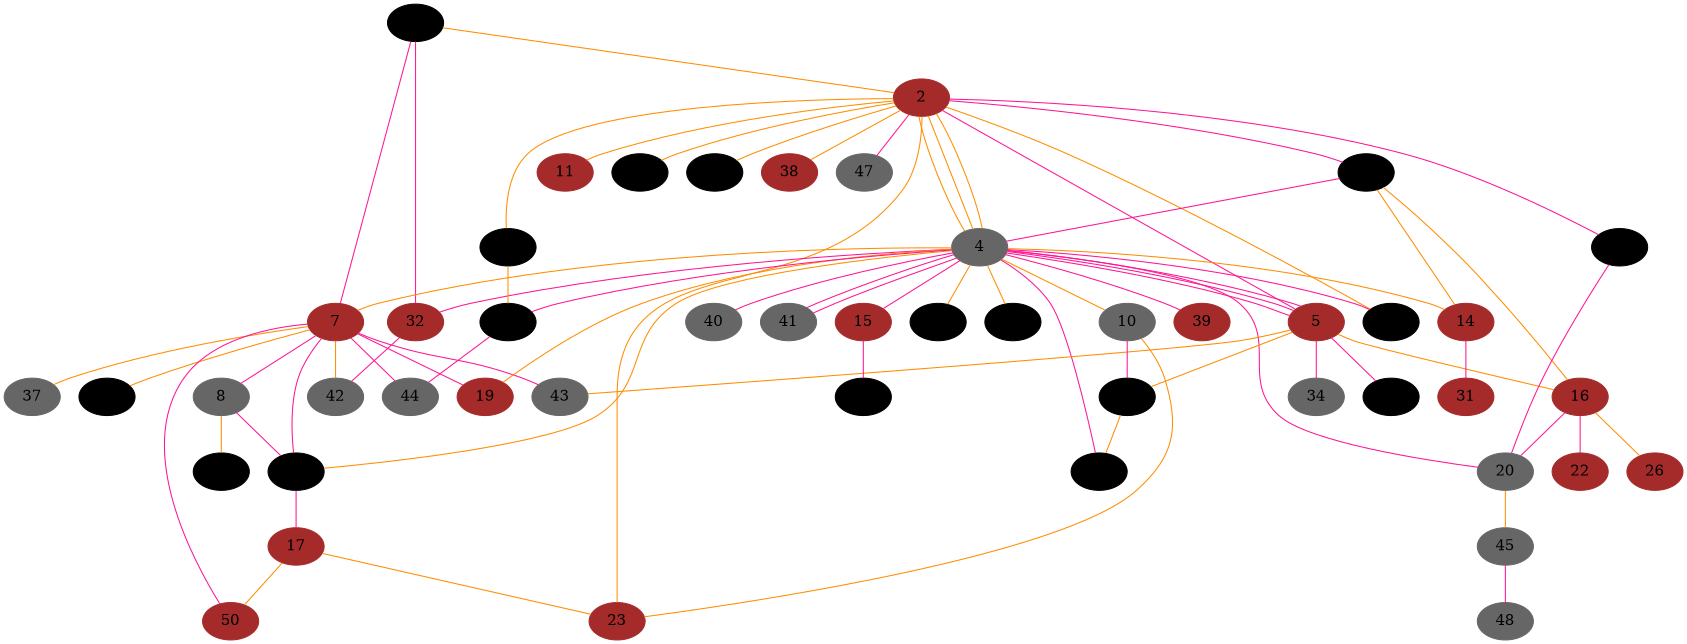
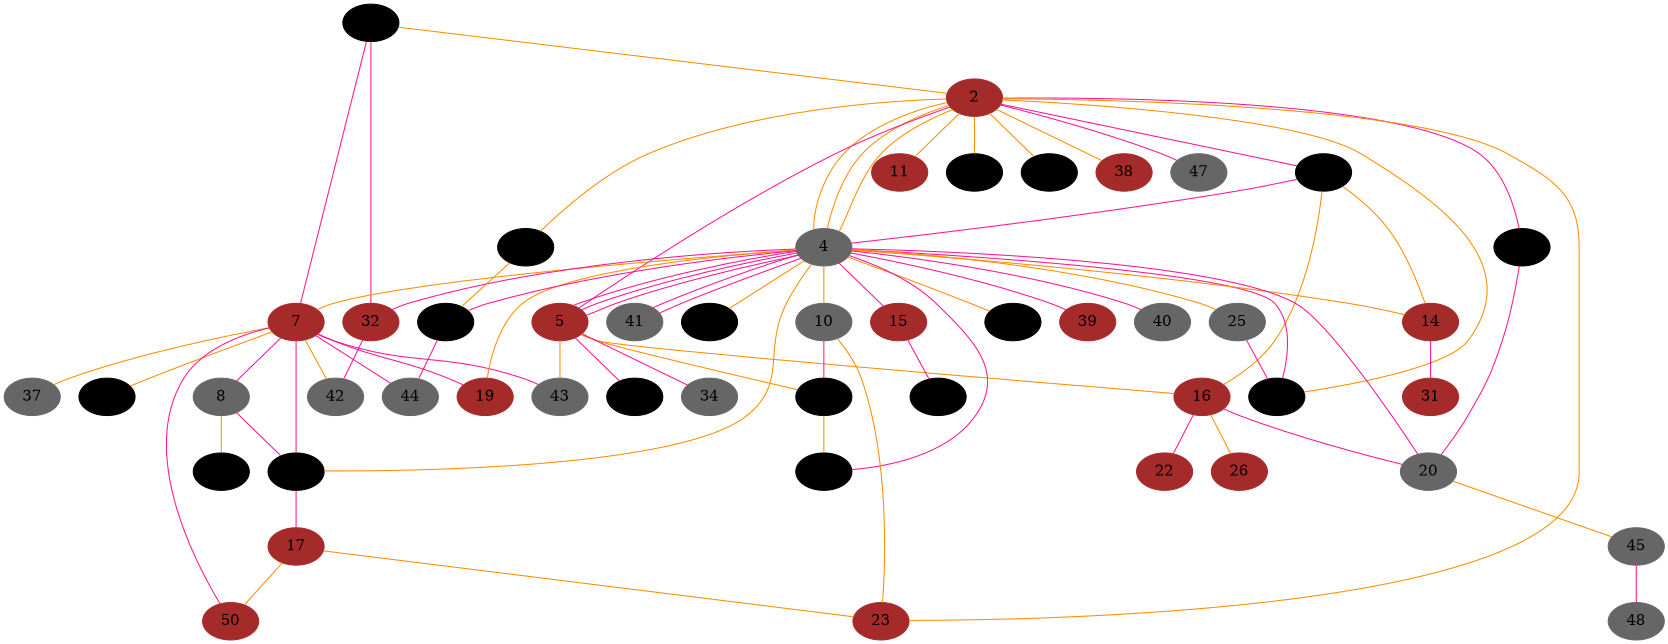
node "25": added
